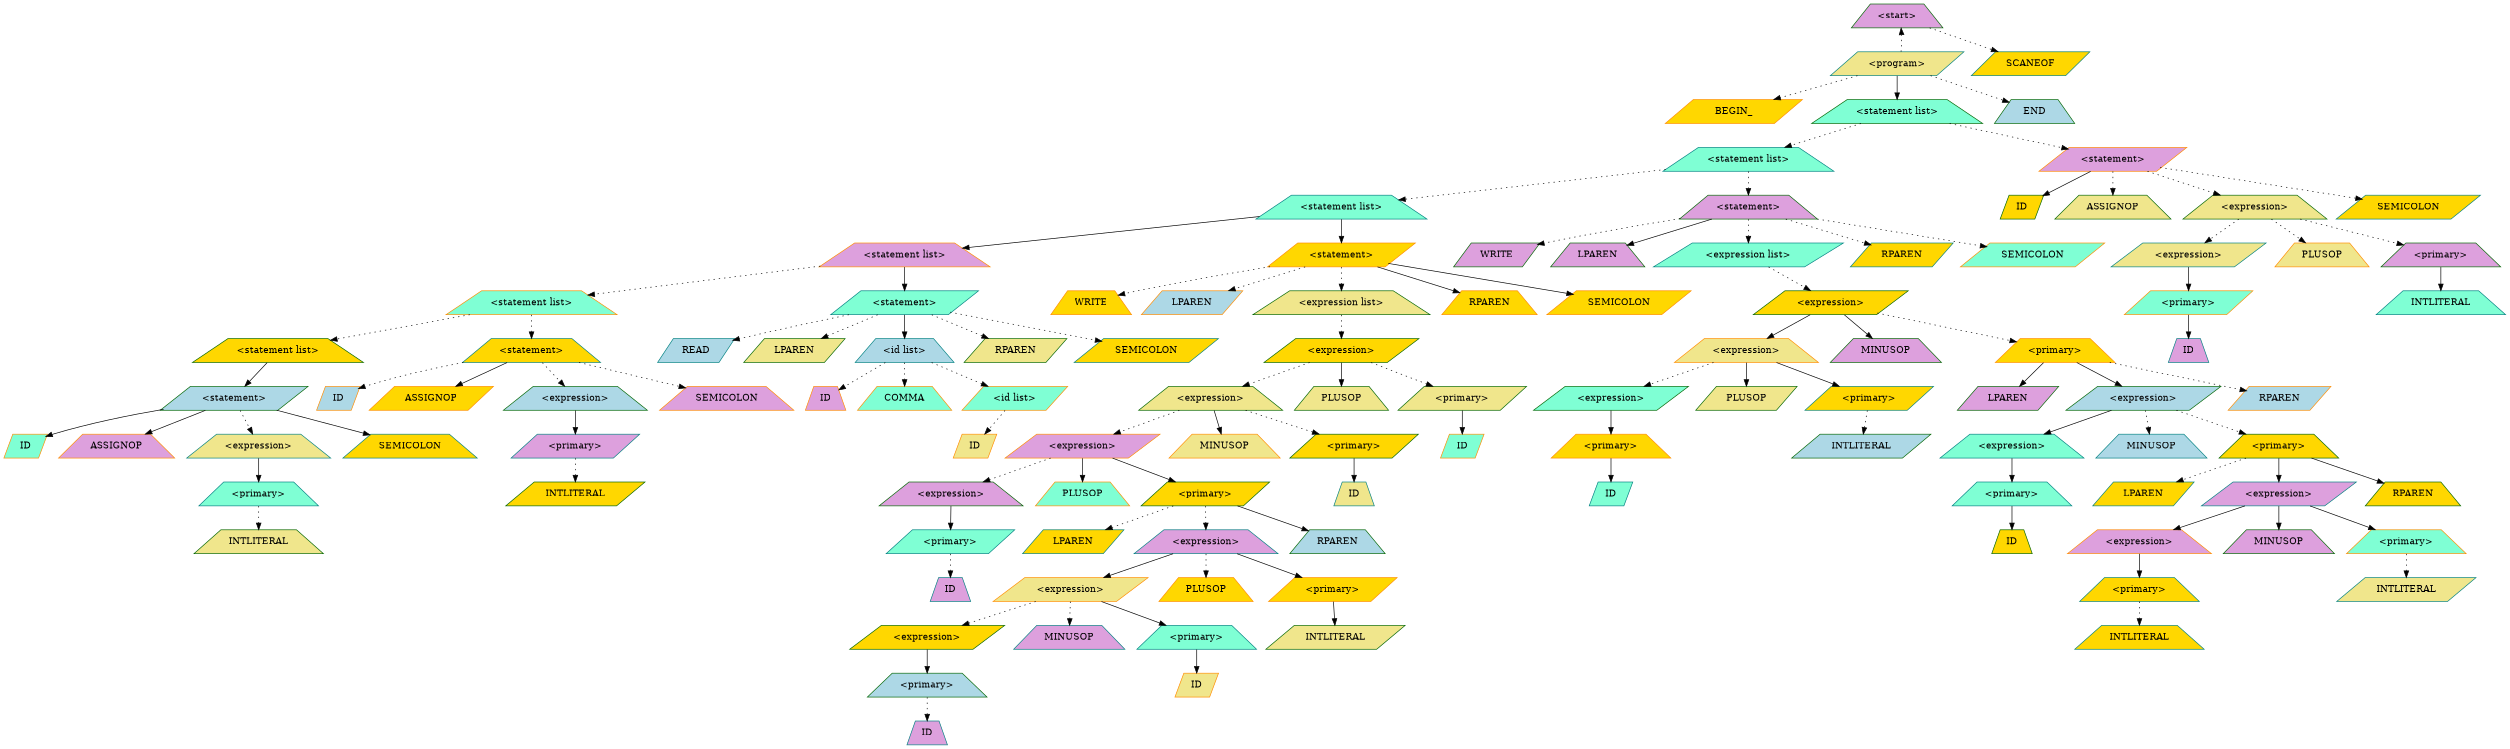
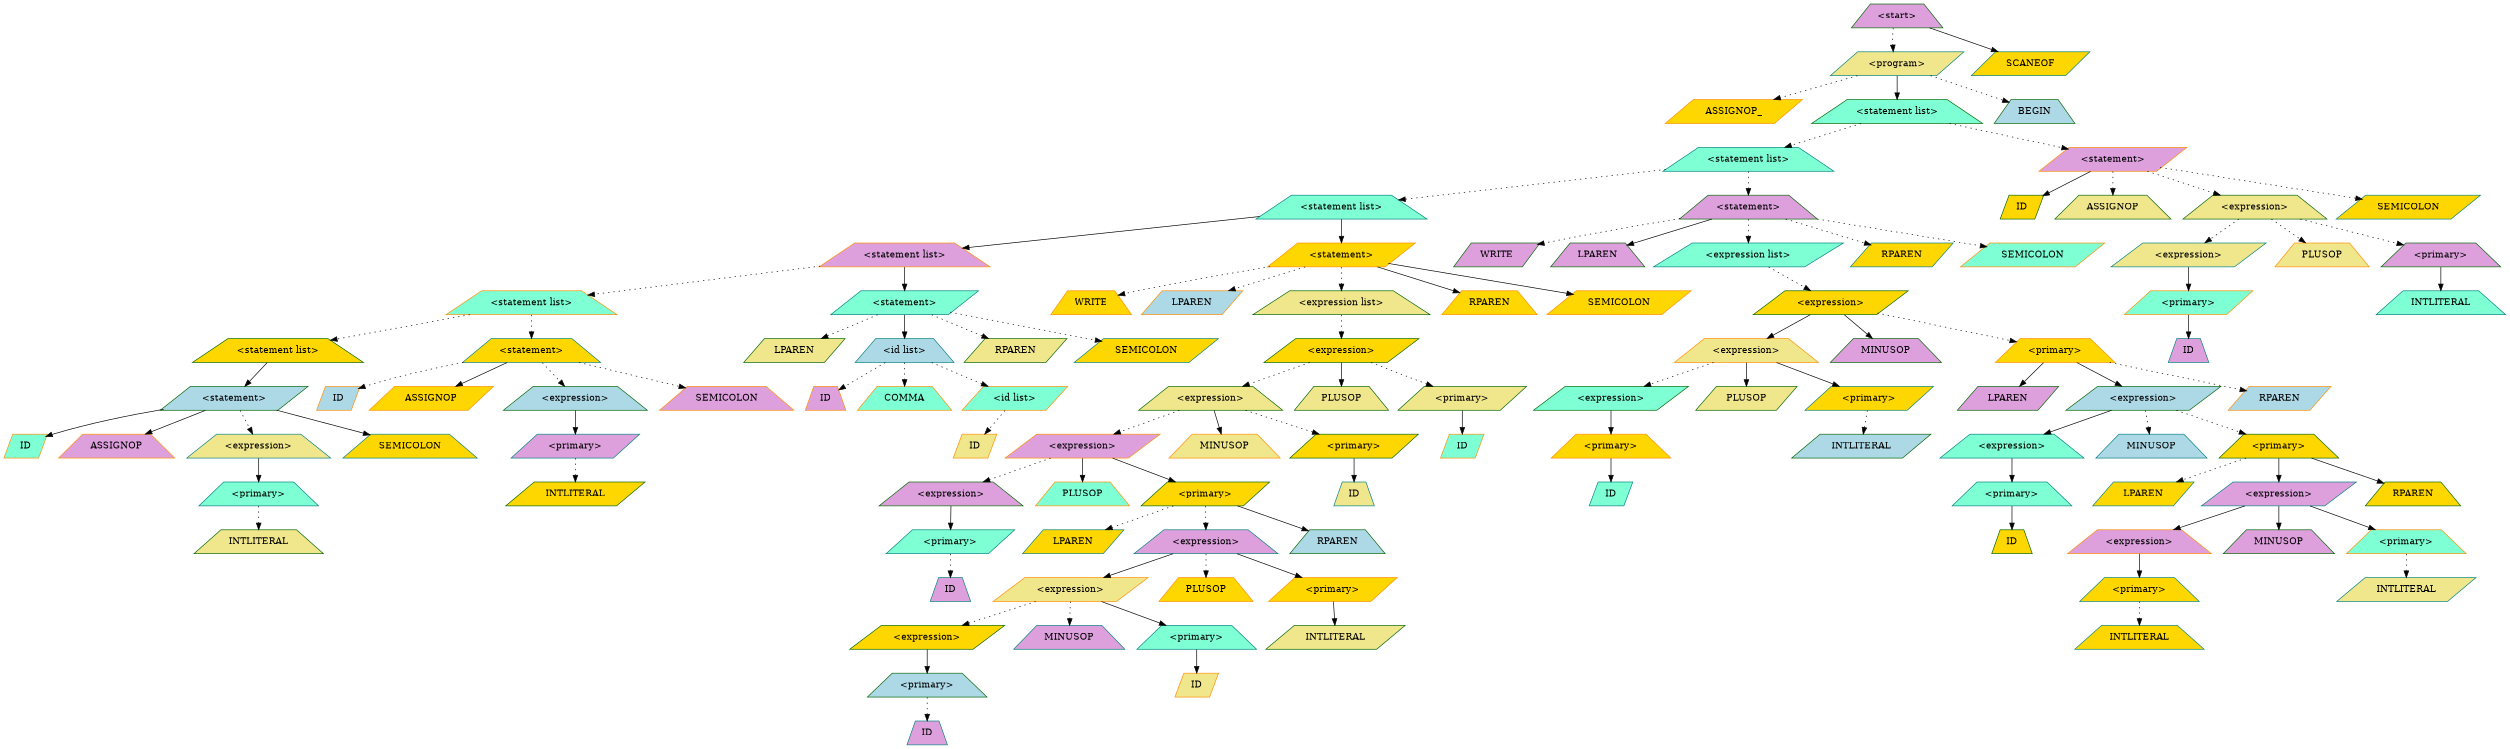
edge "<start>" -> "SCANEOF": style dotted -> solid
edge "<program>" -> "<start>": reversed
node "BEGIN_": label "BEGIN_" -> "ASSIGNOP_"
node "END": label "END" -> "BEGIN"
node "READ": removed
